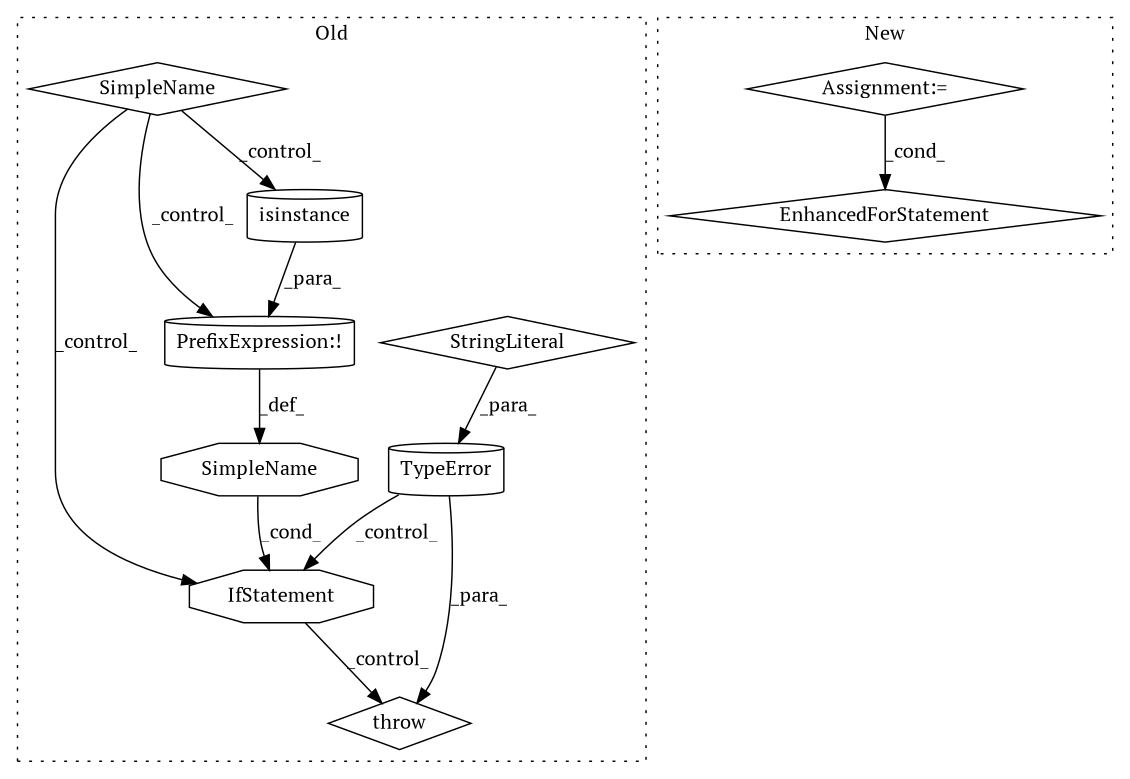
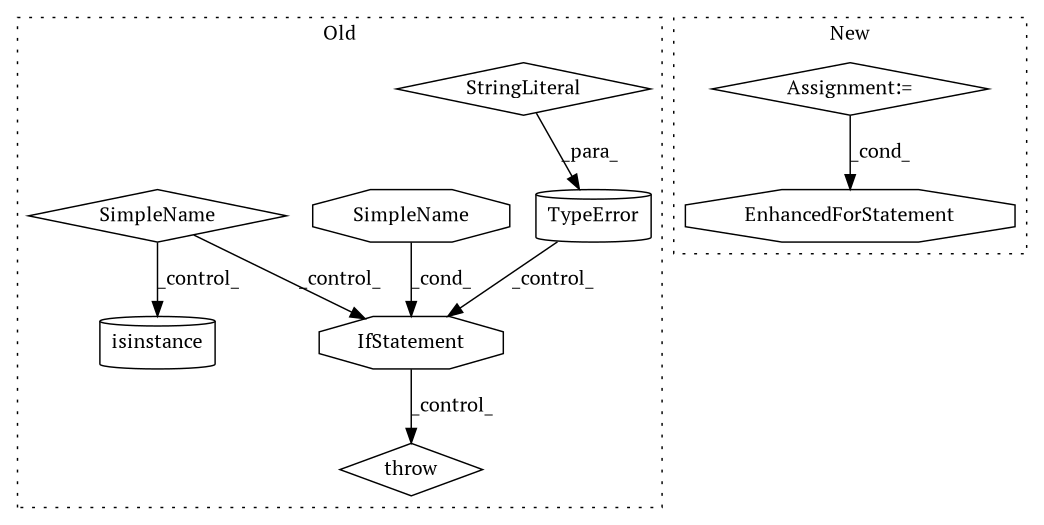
node "EnhancedForStatement": shape diamond -> octagon
node "PrefixExpression:!": removed
edge "TypeError" -> "throw": removed, label "_para_"
